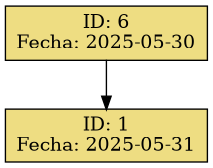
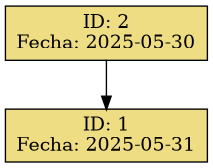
node "ID: 6 Fecha: 2025-05-30": label "ID: 6 Fecha: 2025-05-30" -> "ID: 2 Fecha: 2025-05-30"
